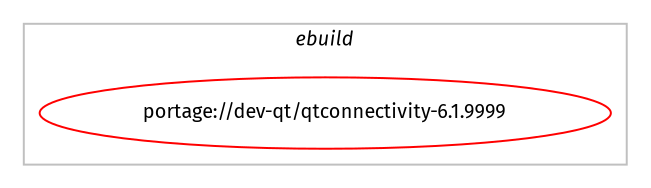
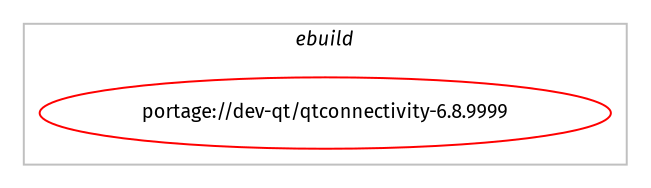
node "portage://dev-qt/qtconnectivity-6.1.9999": label "portage://dev-qt/qtconnectivity-6.1.9999" -> "portage://dev-qt/qtconnectivity-6.8.9999"
